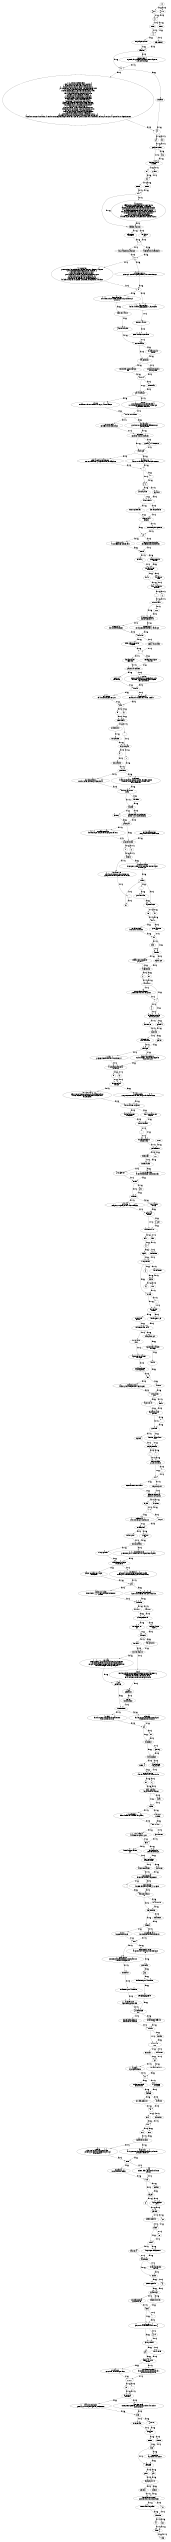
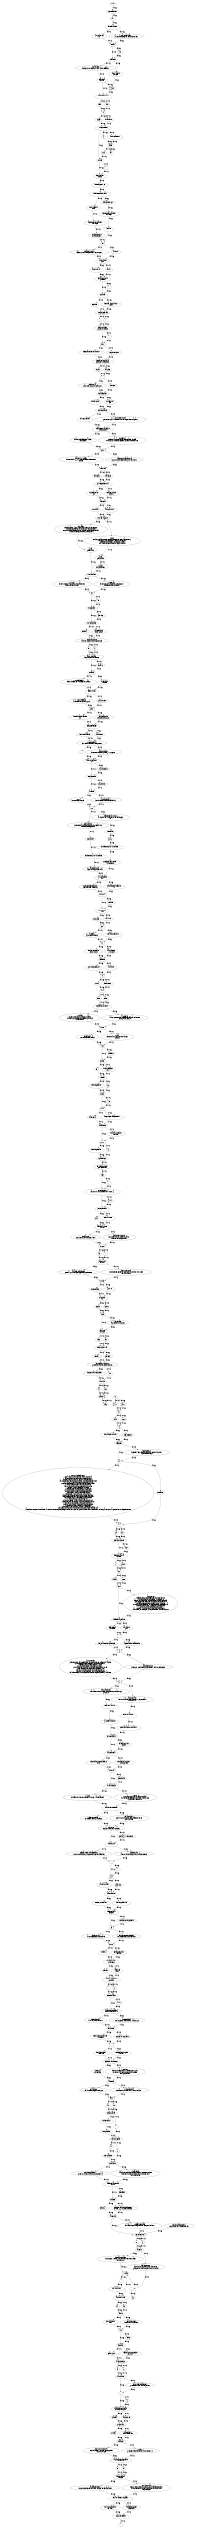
node "en pardonnant aux causes. Mais": removed
node "deviennent": removed
edge ", dont l'action corrige" -> "celle de la nature.": now ", dont l'action corrige" -> "# #204"
node "forcent de le couvrir, (": removed
node "exagère tous les": removed
